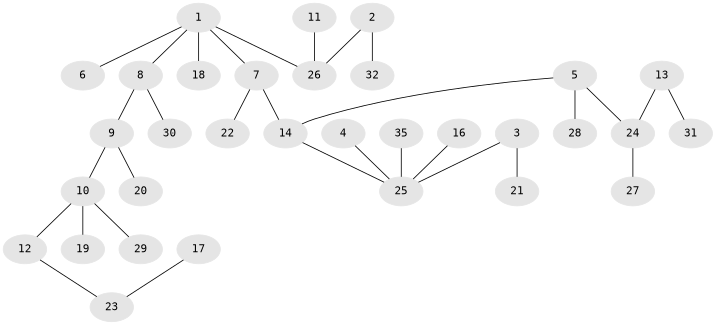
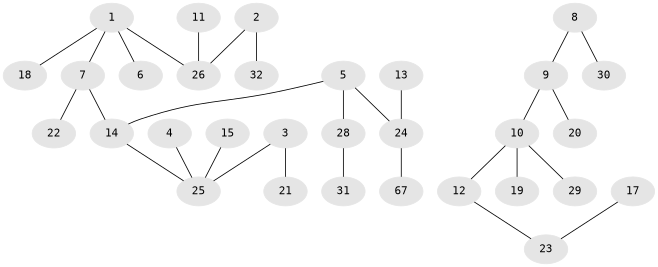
edge "1" -- "8": removed
edge "13" -- "31": now "28" -- "31"
node "35": label "35" -> "15"
node "16": removed
node "27": label "27" -> "67"
